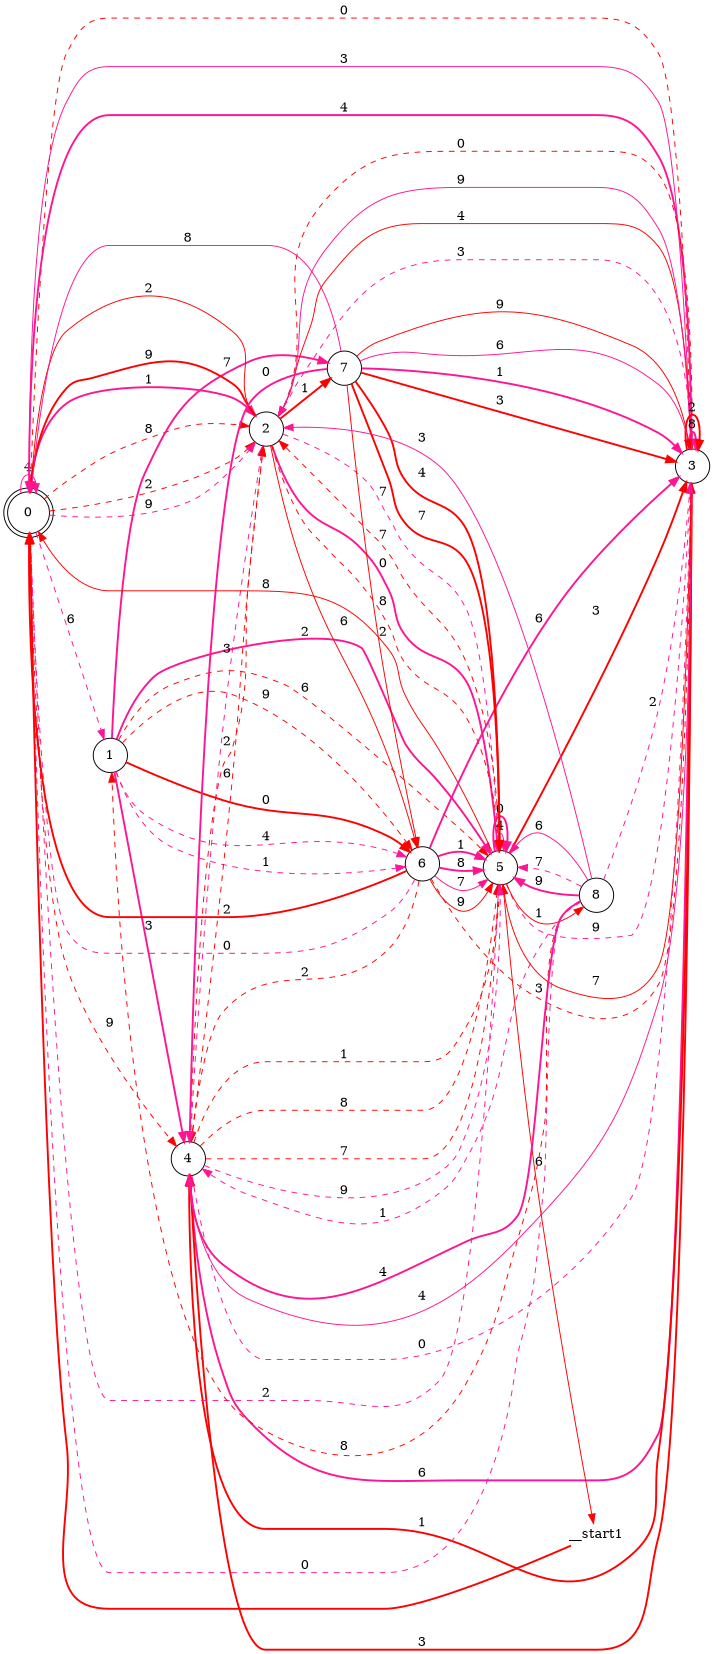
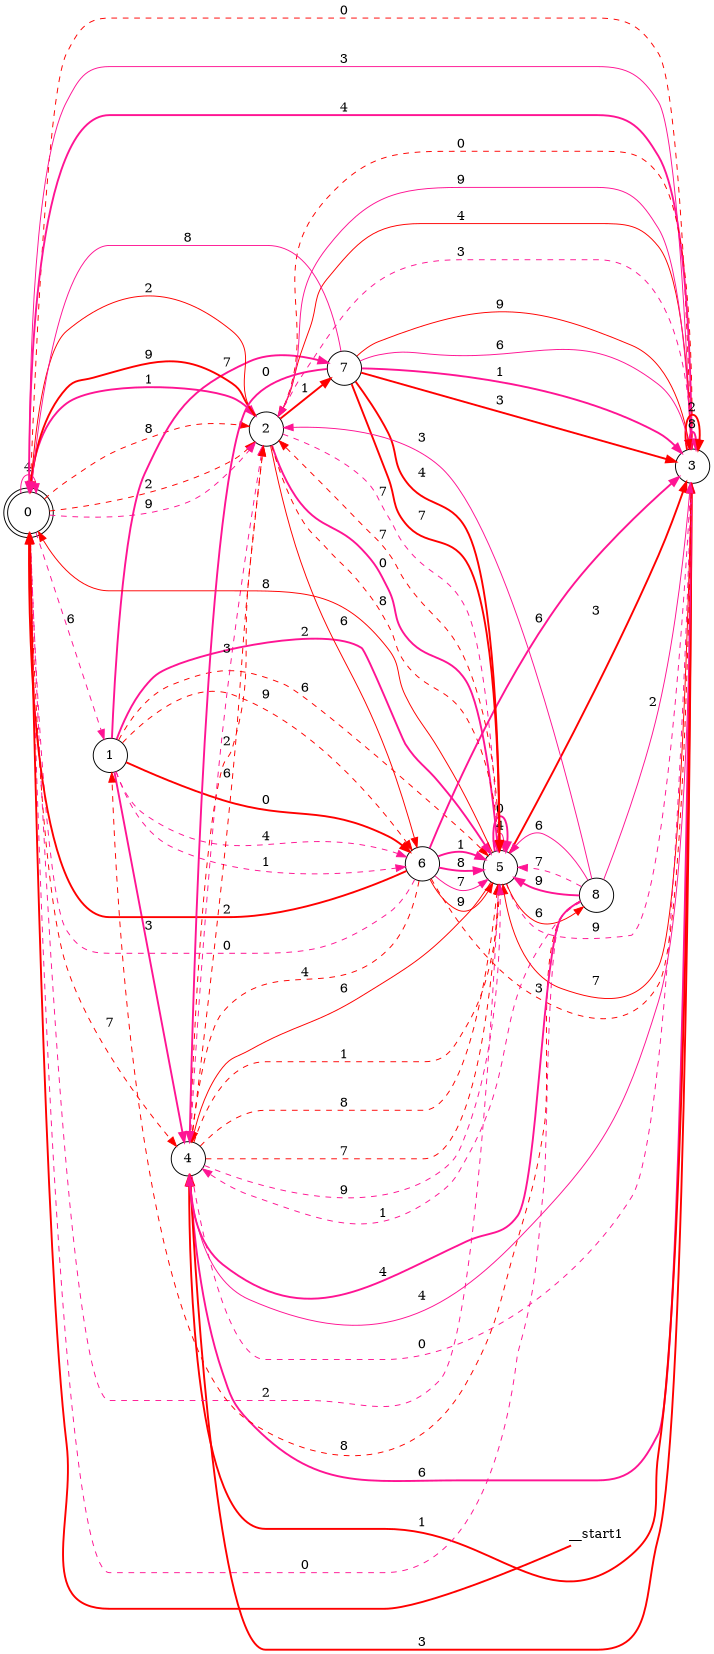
edge "7" -> "6": removed, label "2"
edge "8" -> "3": style dashed -> solid
edge "5" -> "8": label "1" -> "6"
edge "6" -> "4": label "2" -> "4"
edge "0" -> "4": label "9" -> "7"
edge "5" -> "__start1": now "5" -> "4"
